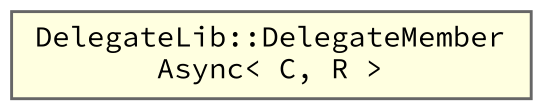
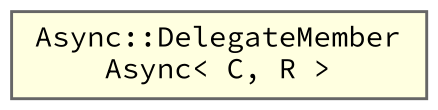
node "DelegateLib::DelegateMember Async< C, R >": label "DelegateLib::DelegateMember Async< C, R >" -> "Async::DelegateMember Async< C, R >"
